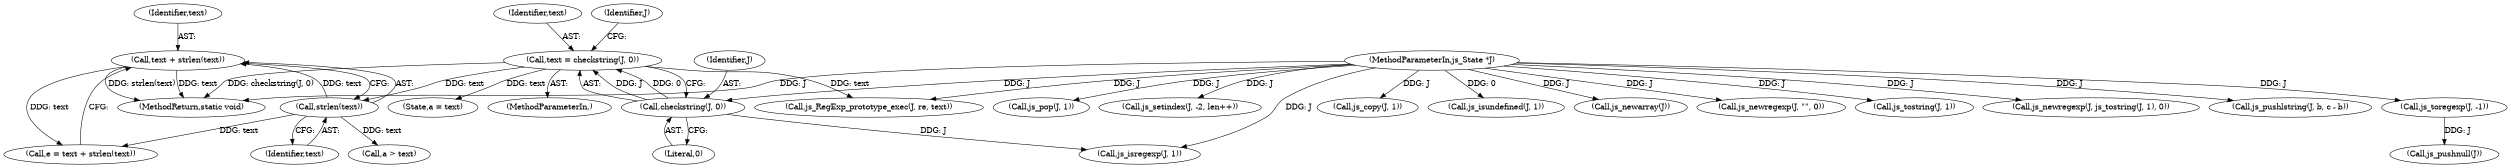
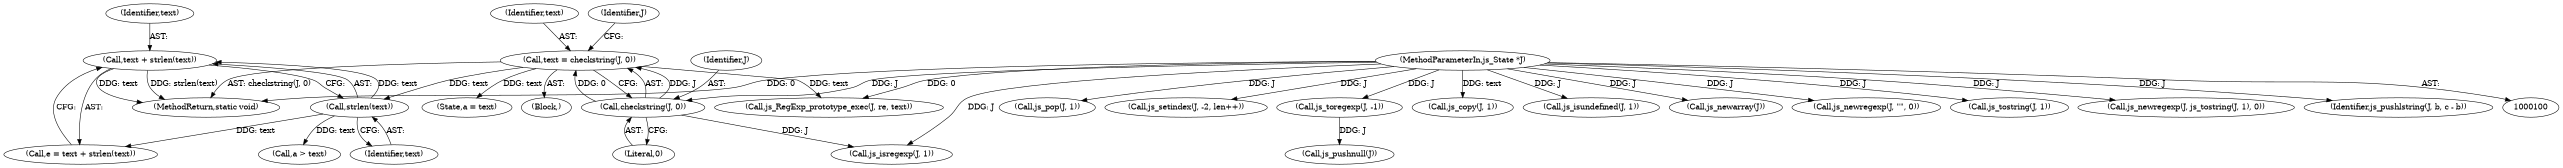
edge "(Call,text = checkstring(J, 0))" -> "(MethodReturn,static void)": label "DDG: checkstring(J, 0)" -> "AST: checkstring(J, 0)"
edge "(MethodParameterIn,js_State *J)" -> "(MethodReturn,static void)": label "DDG: J" -> "DDG: 0"
edge "(MethodParameterIn,js_State *J)" -> "(Call,js_RegExp_prototype_exec(J, re, text))": label "DDG: J" -> "DDG: 0"
edge "(MethodParameterIn,js_State *J)" -> "(Call,js_copy(J, 1))": label "DDG: J" -> "DDG: text"
edge "(MethodParameterIn,js_State *J)" -> "(Call,js_isundefined(J, 1))": label "DDG: 0" -> "DDG: J"
edge "(Call,text + strlen(text))" -> "(Call,e = text + strlen(text))": label "DDG: text" -> "AST: "
node "(MethodParameterIn,)": label "(MethodParameterIn,)" -> "(Block,)"
node "(Call,js_pushlstring(J, b, c - b))": label "(Call,js_pushlstring(J, b, c - b))" -> "(Identifier,js_pushlstring(J, b, c - b))"
node "1000100": added
